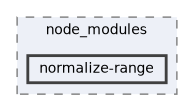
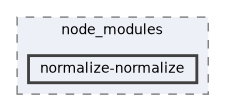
node "normalize-range": label "normalize-range" -> "normalize-normalize"
